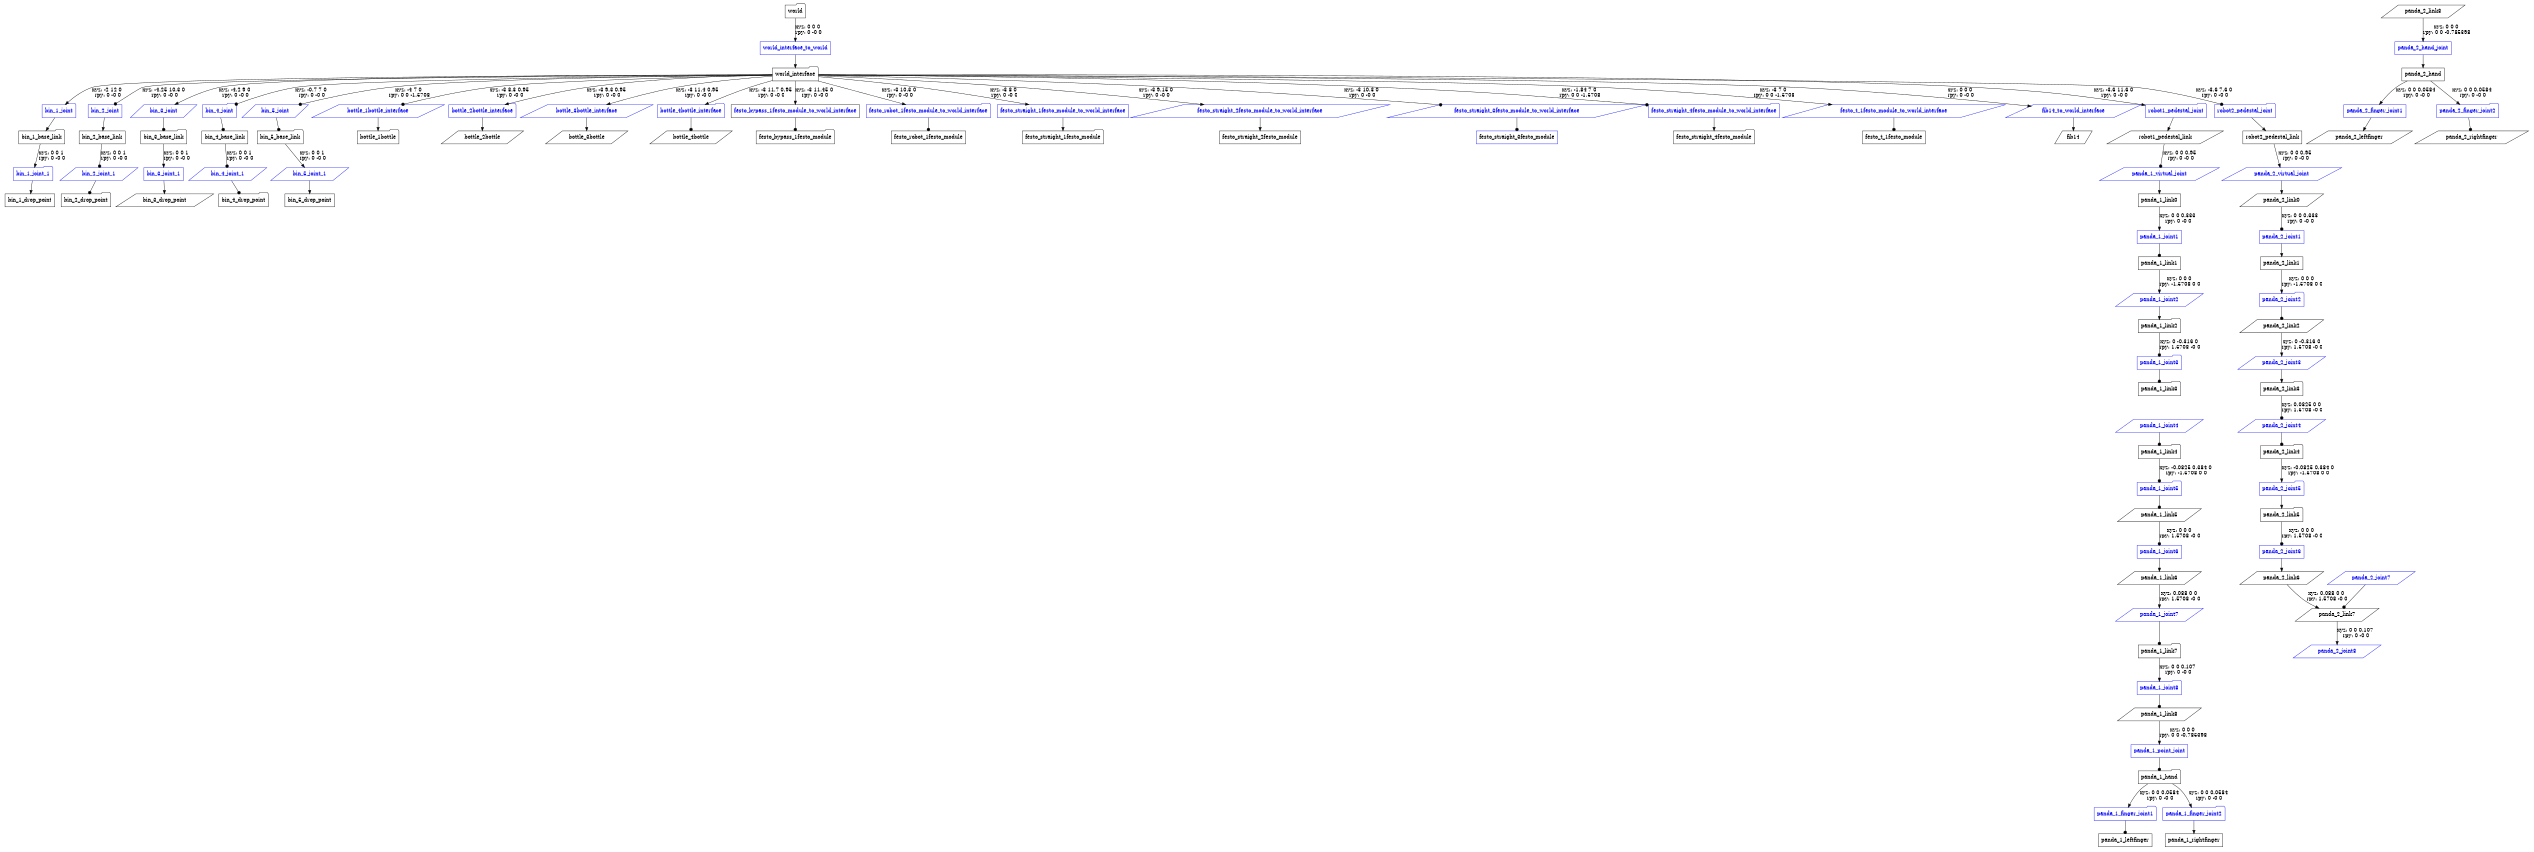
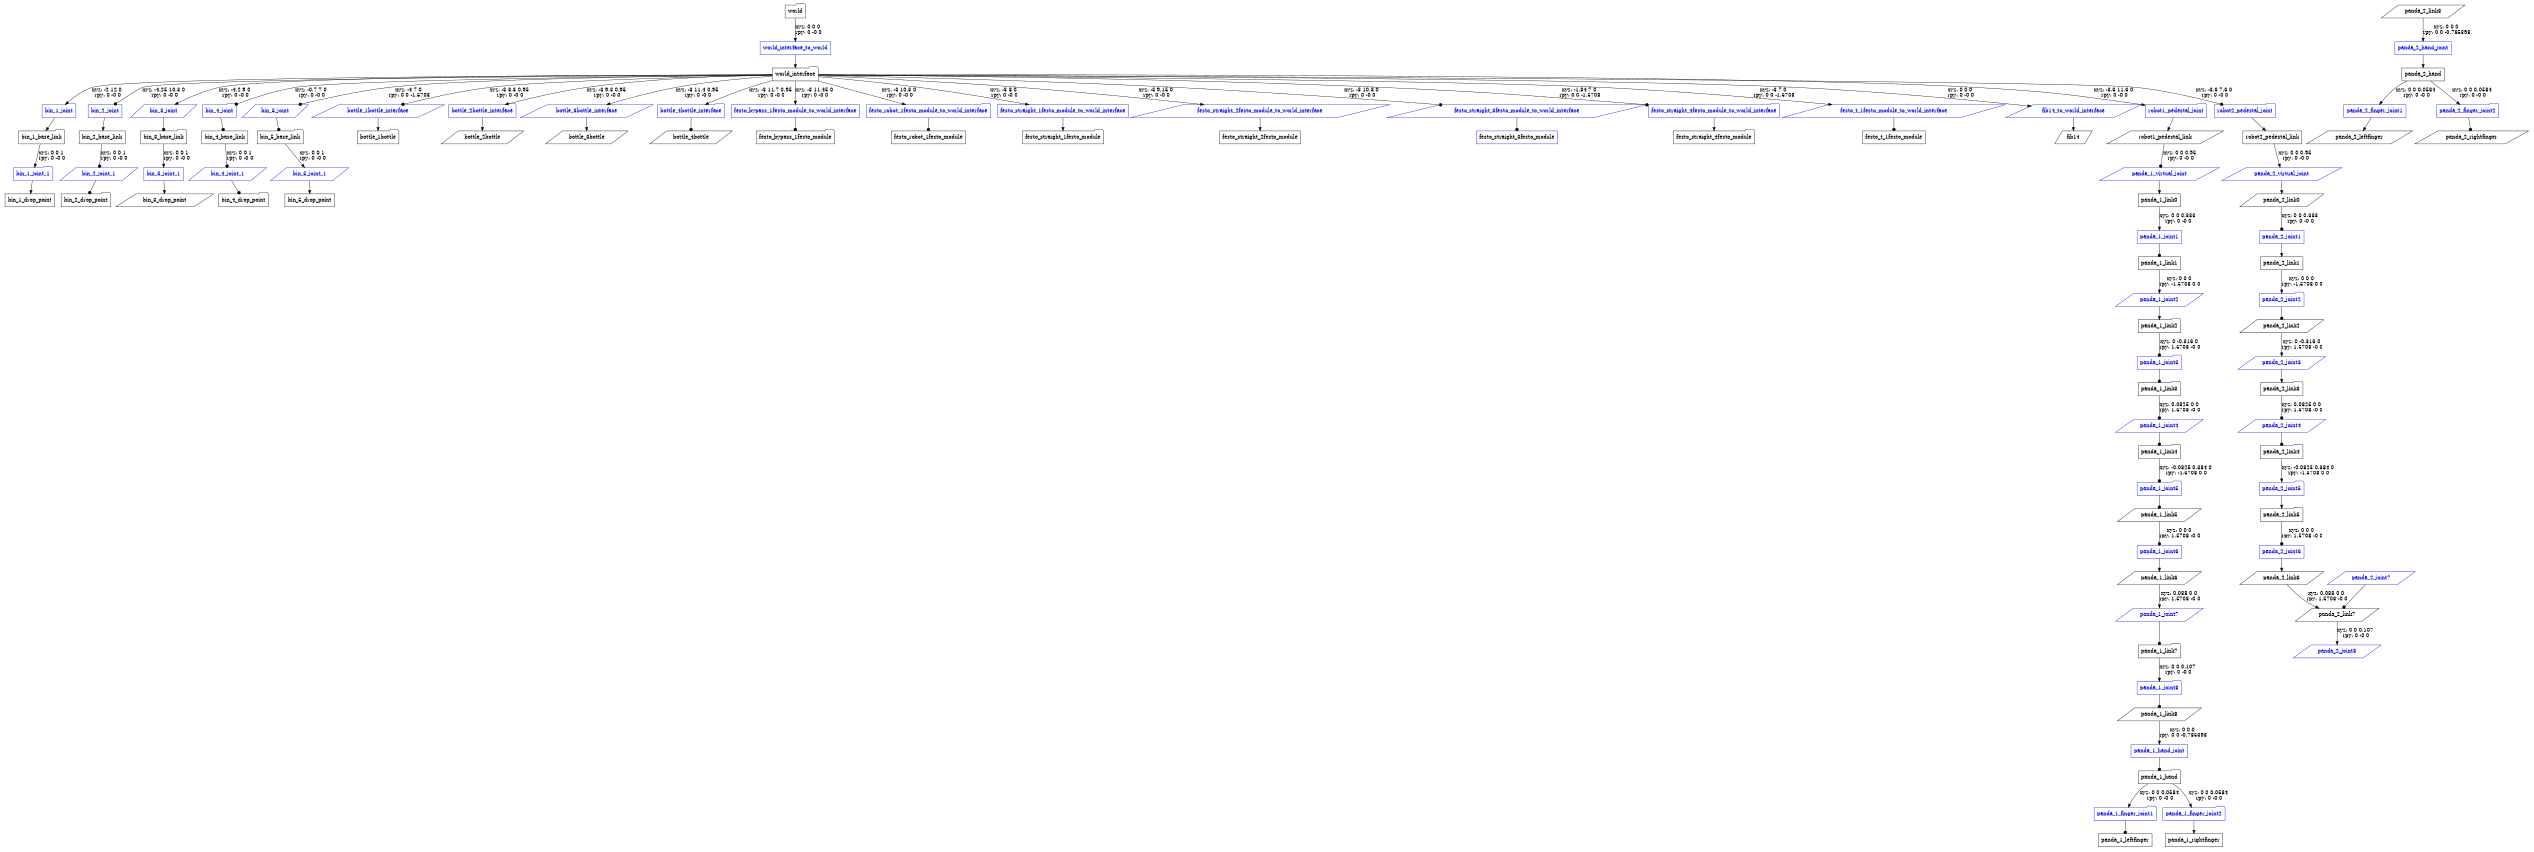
node "festo_bypass_1festo_module_to_world_interface": color black -> blue
edge "panda_1_link3" -> "panda_1_joint4": added, label "xyz: 0.0825 0 0 rpy: 1.5708 -0 0"
node "panda_1_point_joint": label "panda_1_point_joint" -> "panda_1_hand_joint"
